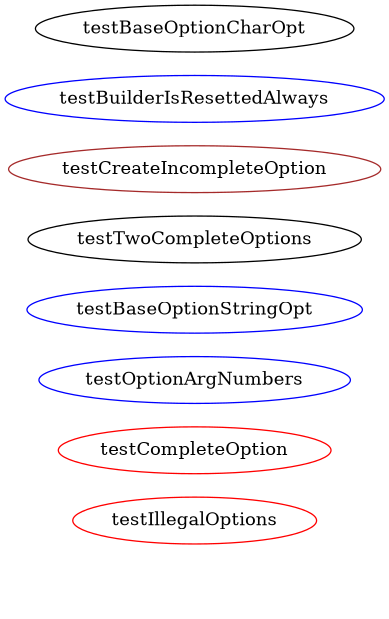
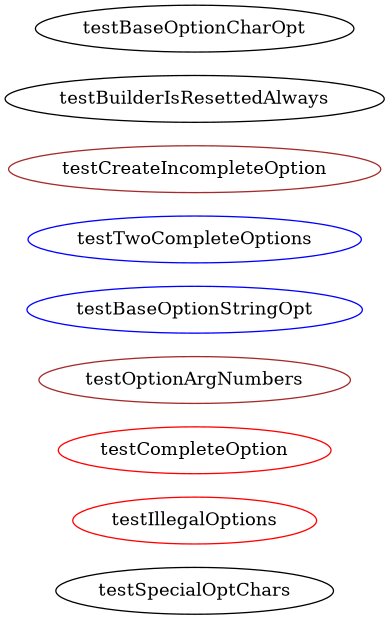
node "testBuilderIsResettedAlways": color blue -> black
node "testTwoCompleteOptions": color black -> blue
node "testOptionArgNumbers": color blue -> brown
node "testSpecialOptChars": added
